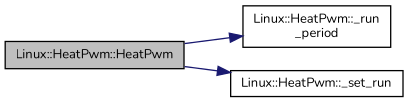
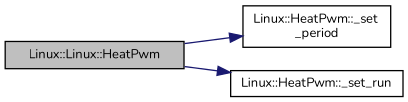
node "Linux::HeatPwm::_run _period": label "Linux::HeatPwm::_run _period" -> "Linux::HeatPwm::_set _period"
node "Linux::HeatPwm::HeatPwm": label "Linux::HeatPwm::HeatPwm" -> "Linux::Linux::HeatPwm"
